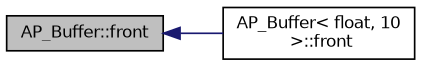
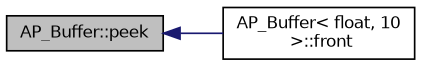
node "AP_Buffer::front": label "AP_Buffer::front" -> "AP_Buffer::peek"
